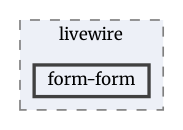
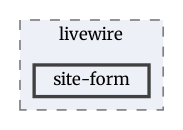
node "form-form": label "form-form" -> "site-form"
